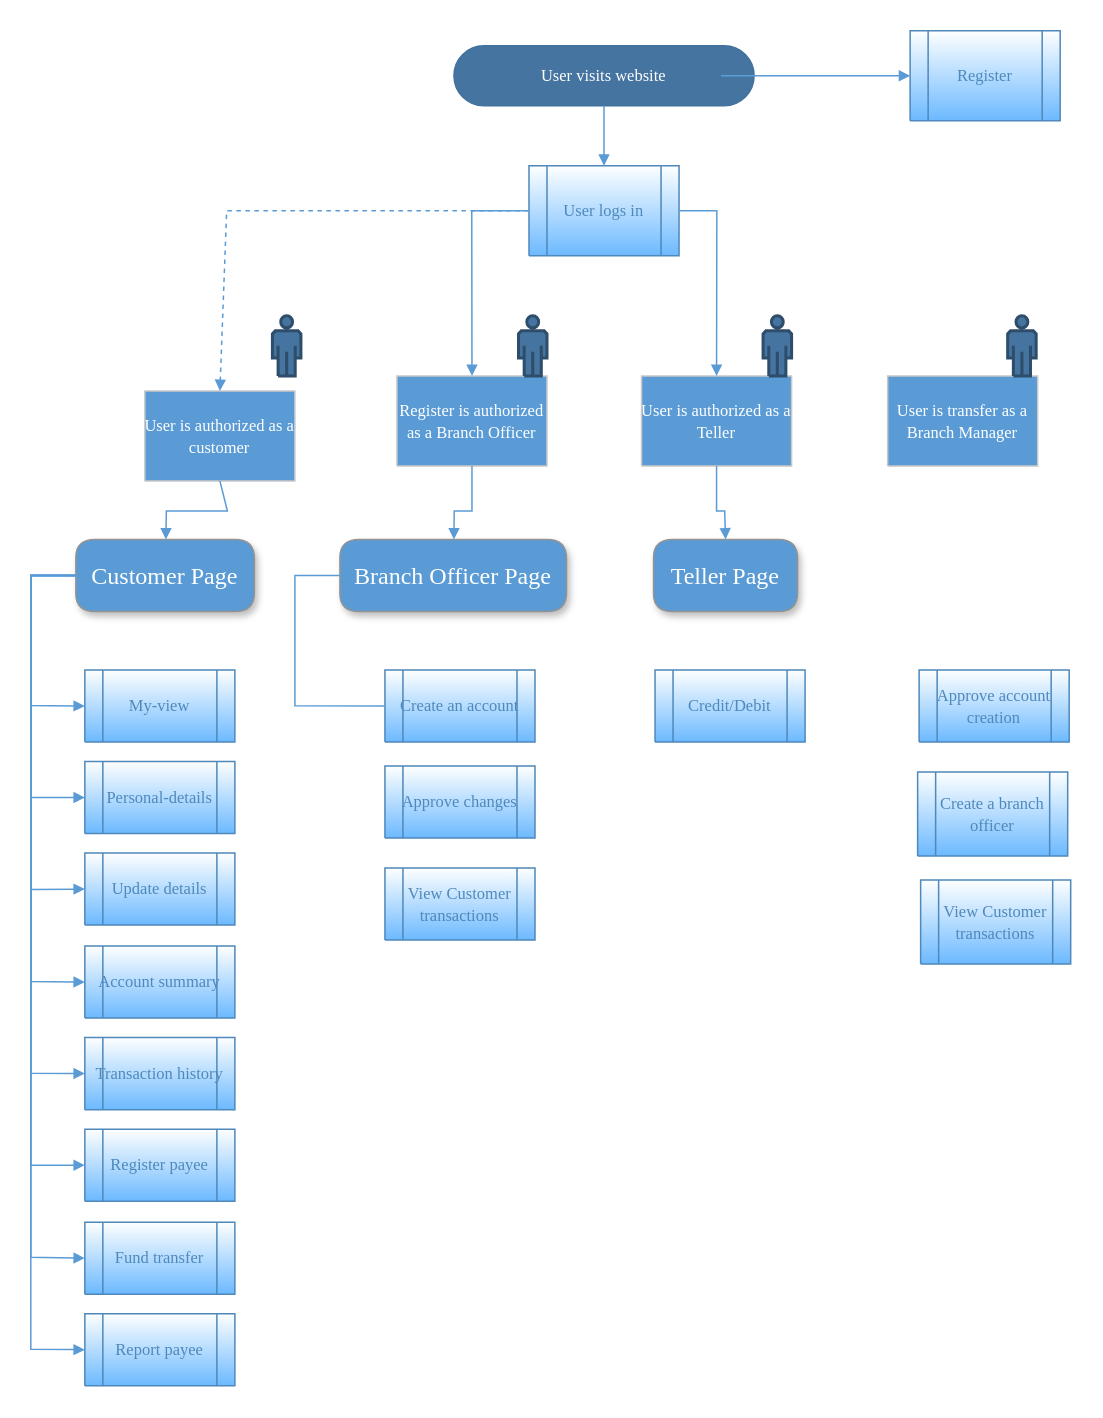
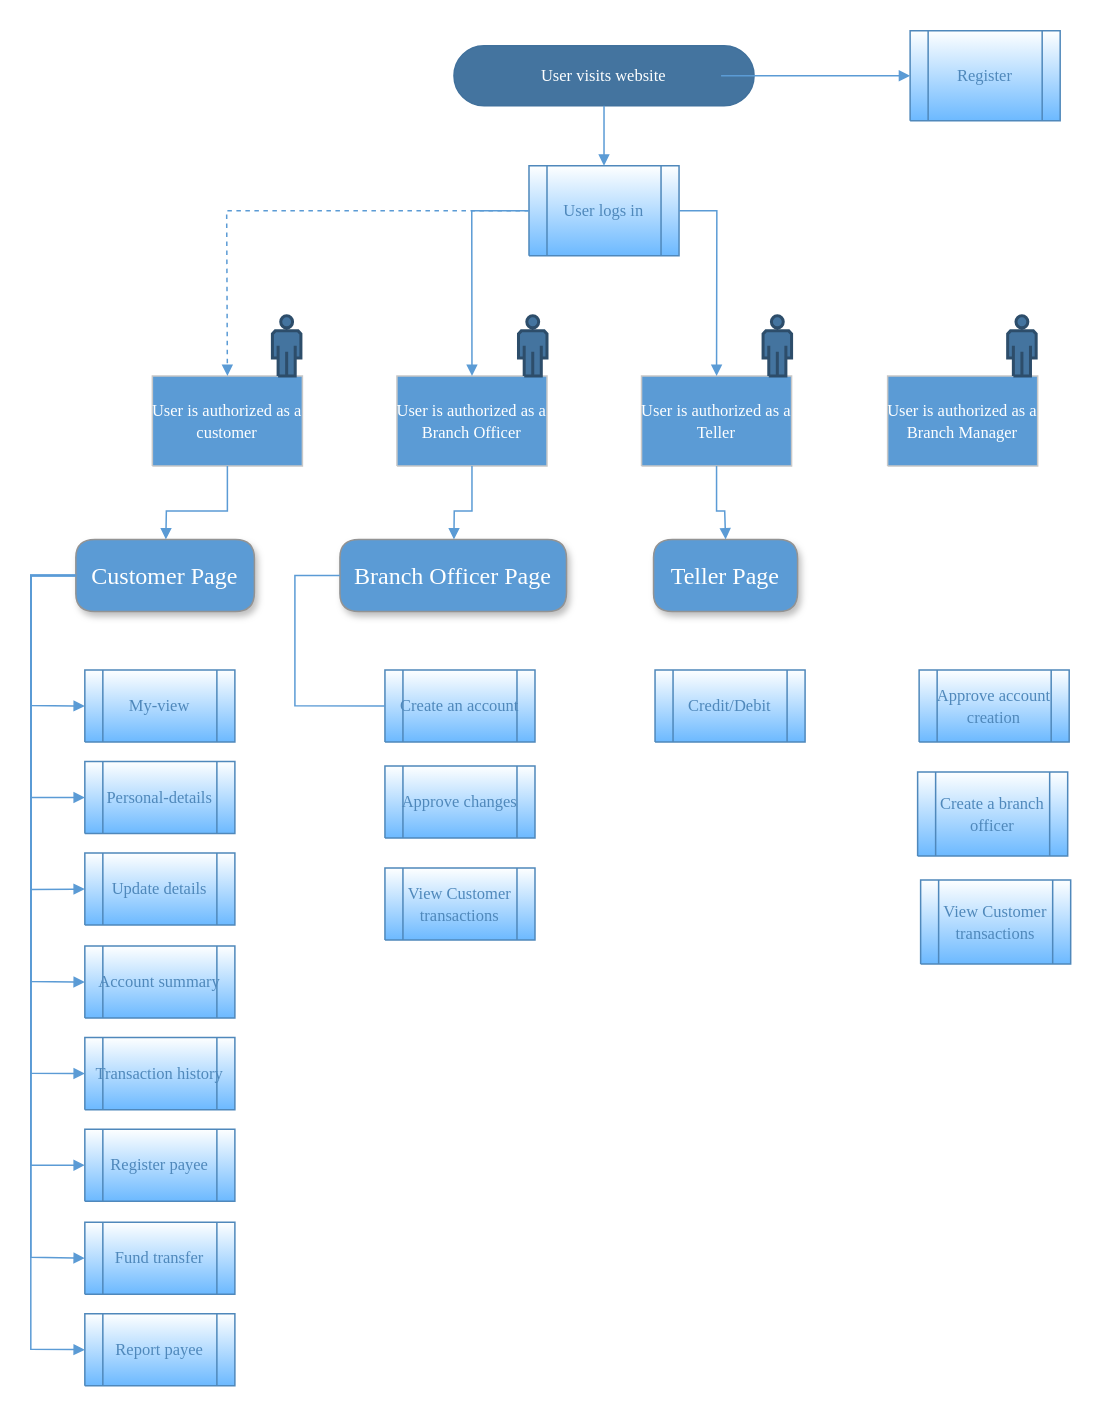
node "Register is authorized as a Branch Officer": label "Register is authorized as a Branch Officer" -> "User is authorized as a Branch Officer"
node "User is transfer as a Branch Manager": label "User is transfer as a Branch Manager" -> "User is authorized as a Branch Manager"
node "User is authorized as a customer": moved (220, 436) -> (227, 421)
